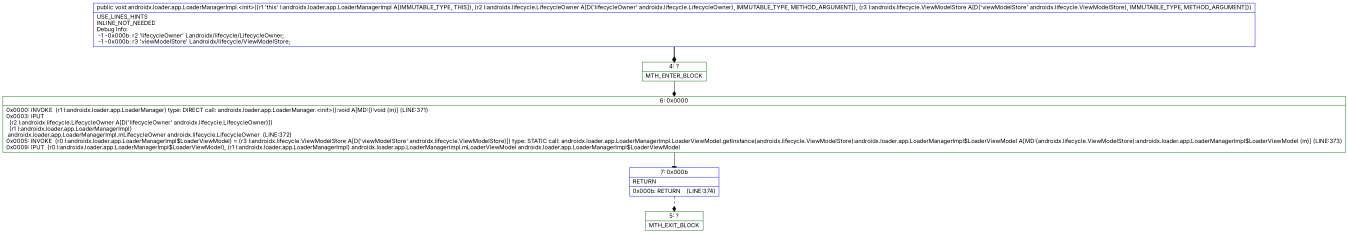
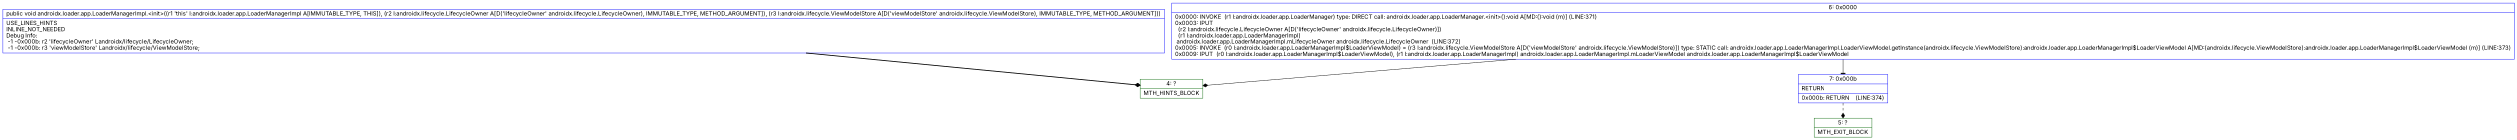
node "4: ?": text "MTH_ENTER_BLOCK" -> "MTH_HINTS_BLOCK"
edge "4: ?" -> "6: 0x0000": reversed
node "6: 0x0000": color darkgreen -> blue
